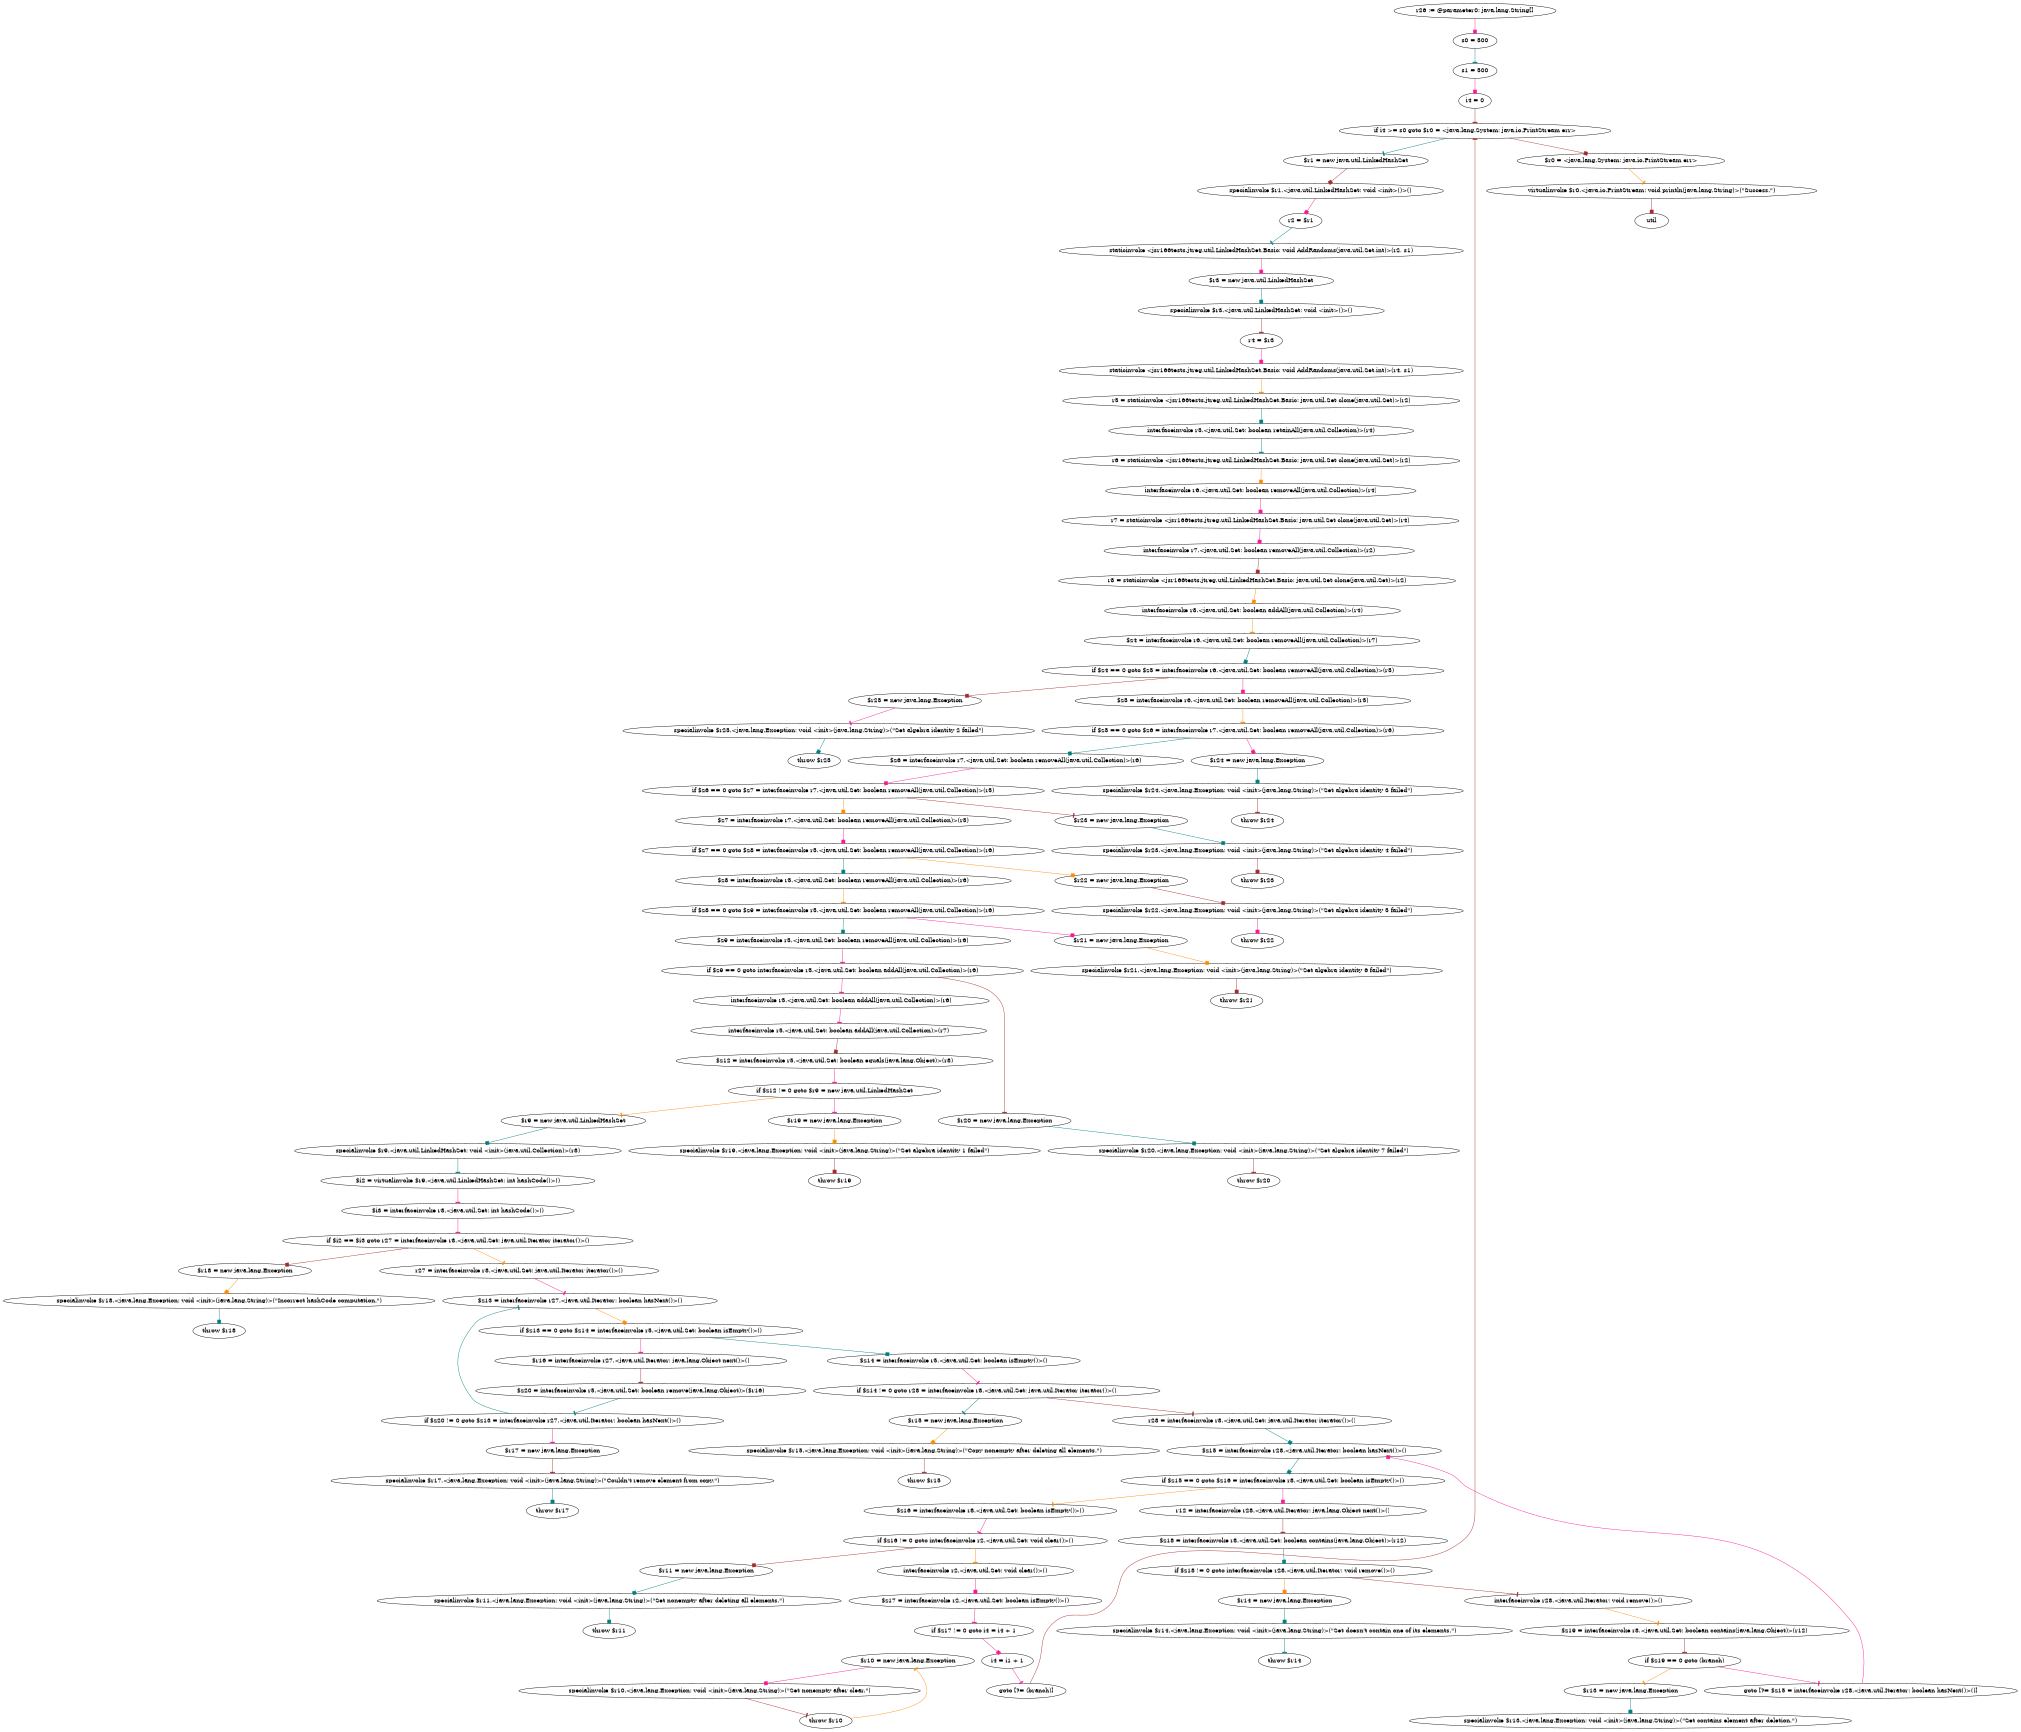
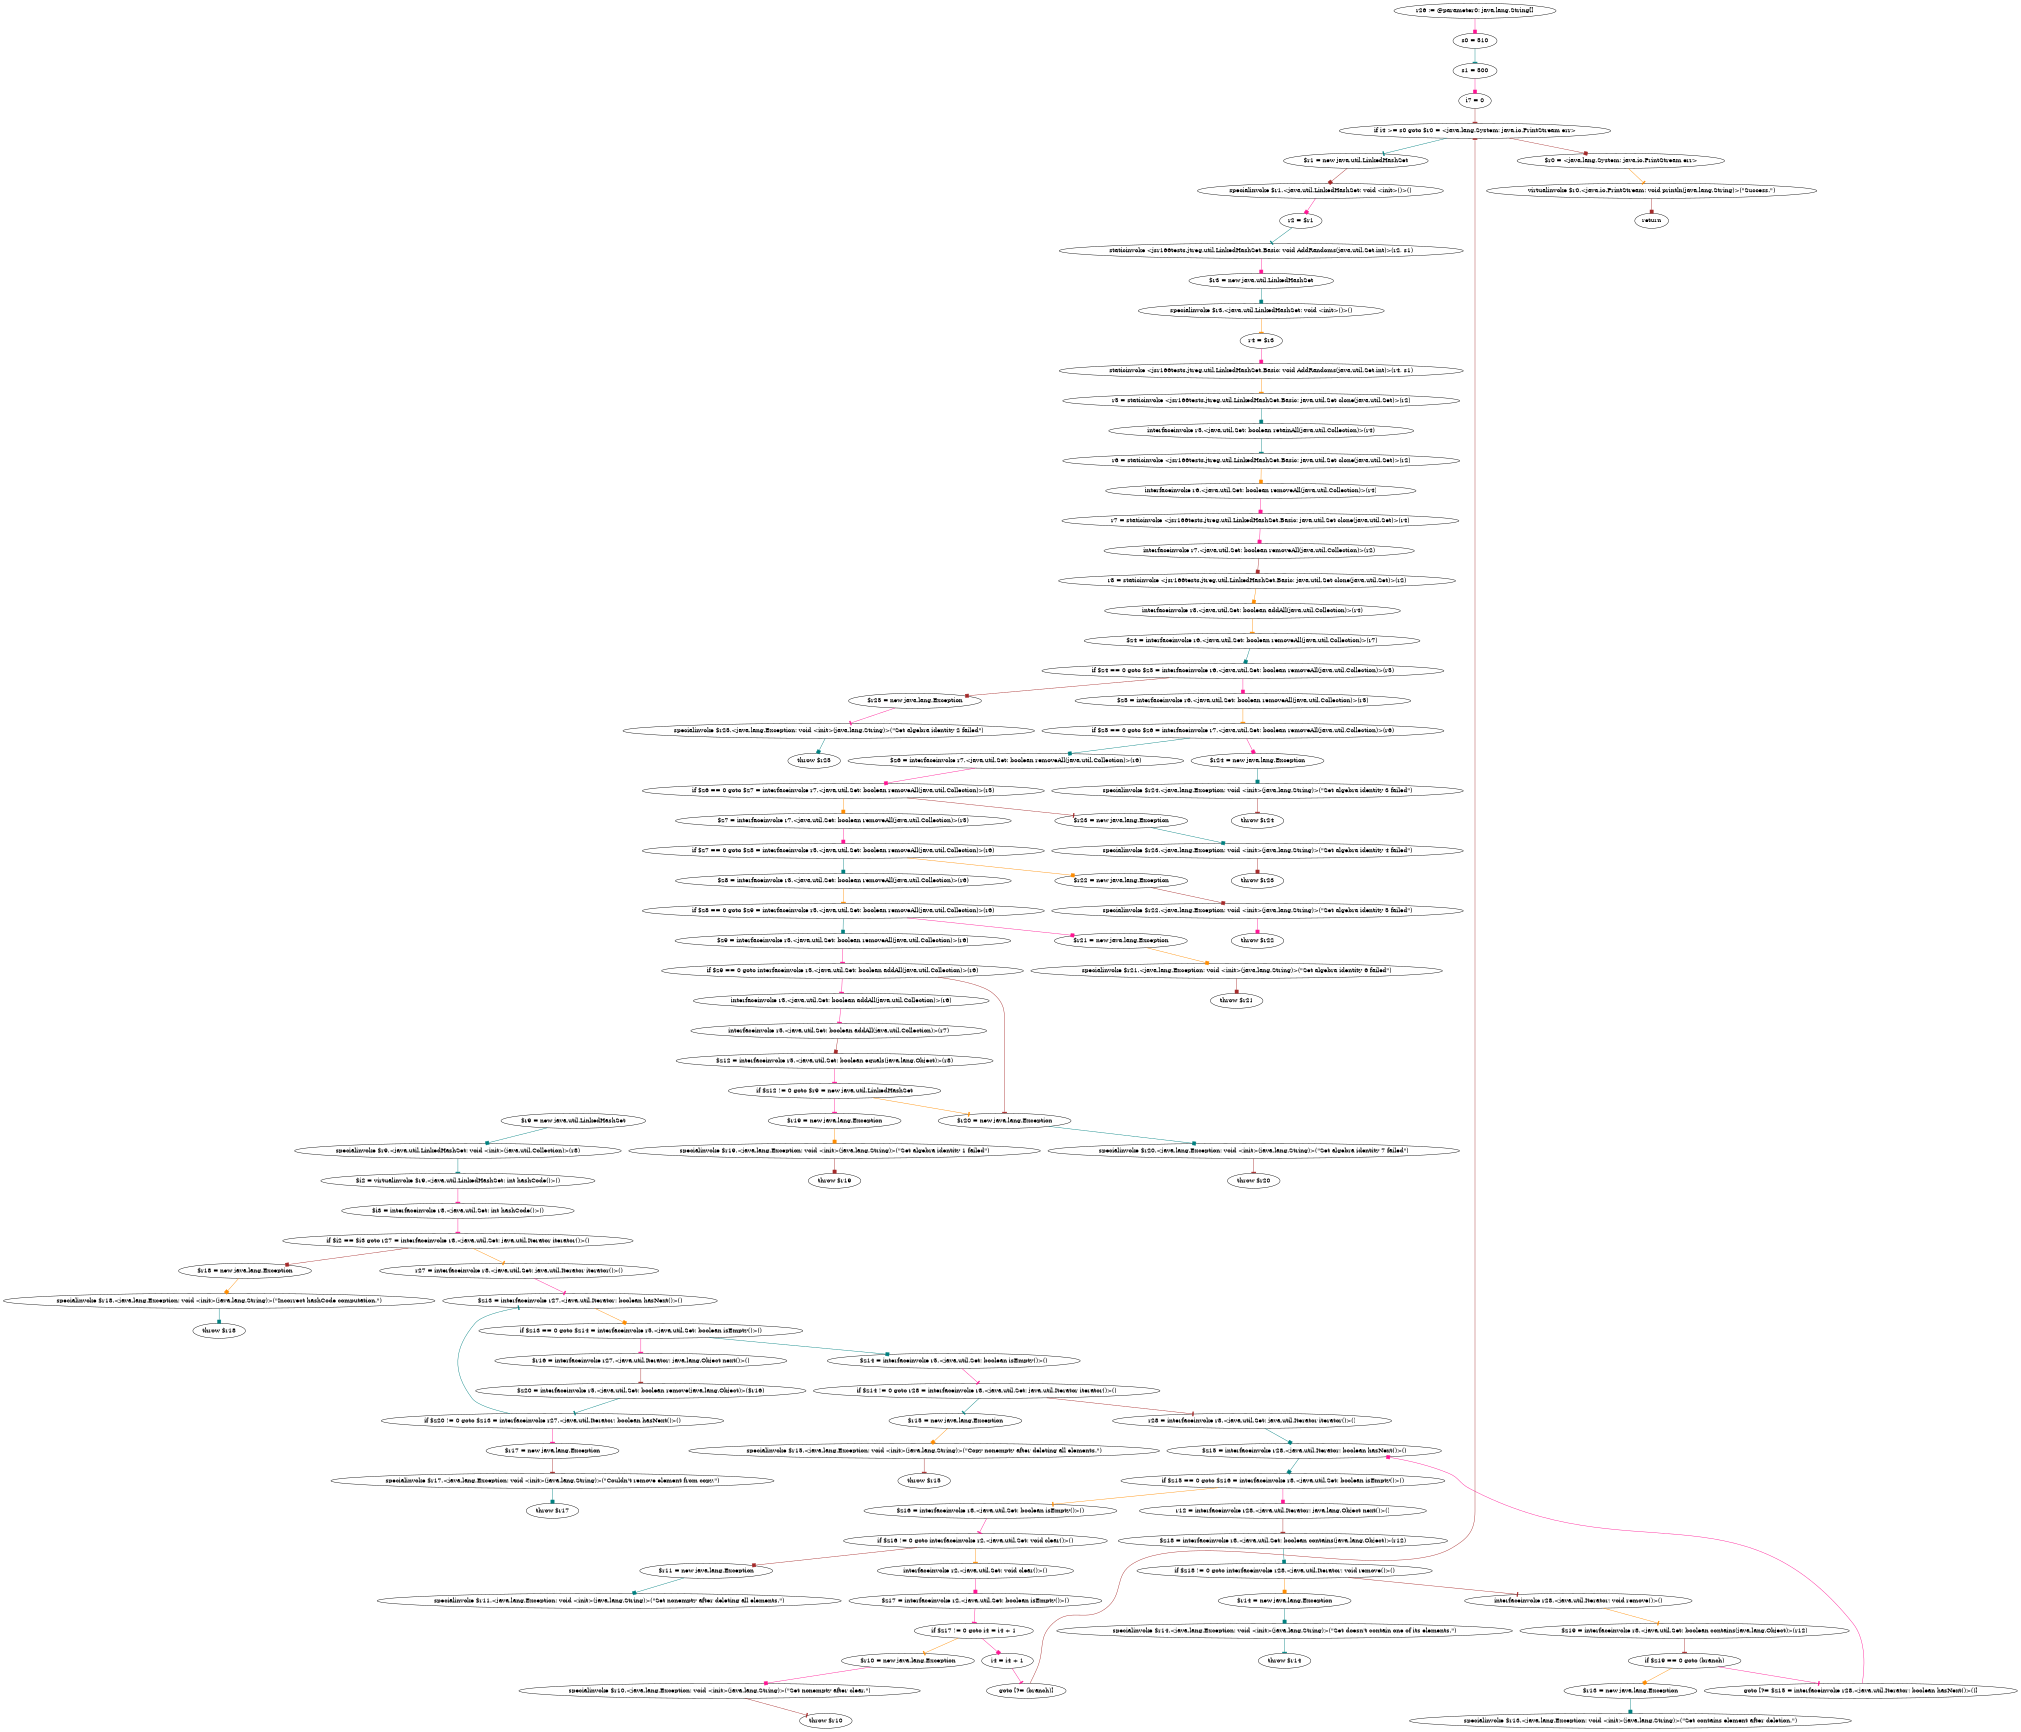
node "s0 = 500": label "s0 = 500" -> "s0 = 510"
node "i4 = 0": label "i4 = 0" -> "i7 = 0"
node "util": label "util" -> "return"
edge "specialinvoke $r3.<java.util.LinkedHashSet: void <init>()>()" -> "r4 = $r3": color brown -> darkorange
edge "if $z12 != 0 goto $r9 = new java.util.LinkedHashSet" -> "$r9 = new java.util.LinkedHashSet": now "if $z12 != 0 goto $r9 = new java.util.LinkedHashSet" -> "$r20 = new java.lang.Exception"
node "throw $r11": removed
node "i4 = i1 + 1": label "i4 = i1 + 1" -> "i4 = i4 + 1"
edge "if $z19 == 0 goto (branch)" -> "$r13 = new java.lang.Exception": arrowhead tee -> box
edge "throw $r10" -> "$r10 = new java.lang.Exception": now "if $z17 != 0 goto i4 = i4 + 1" -> "$r10 = new java.lang.Exception"
